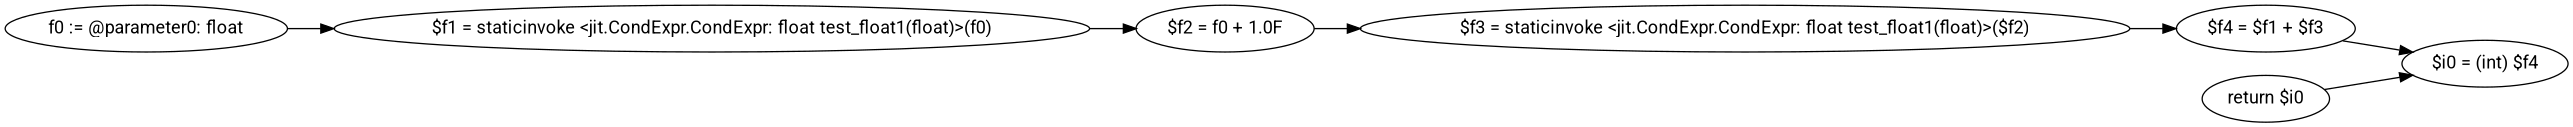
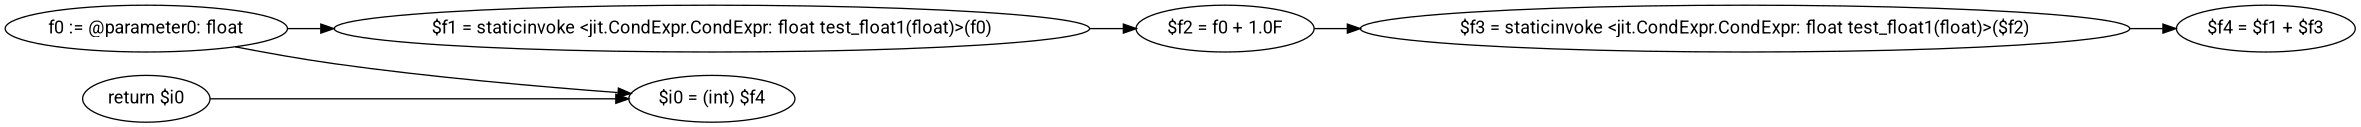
edge "$f4 = $f1 + $f3" -> "$i0 = (int) $f4": now "f0 := @parameter0: float" -> "$i0 = (int) $f4"
